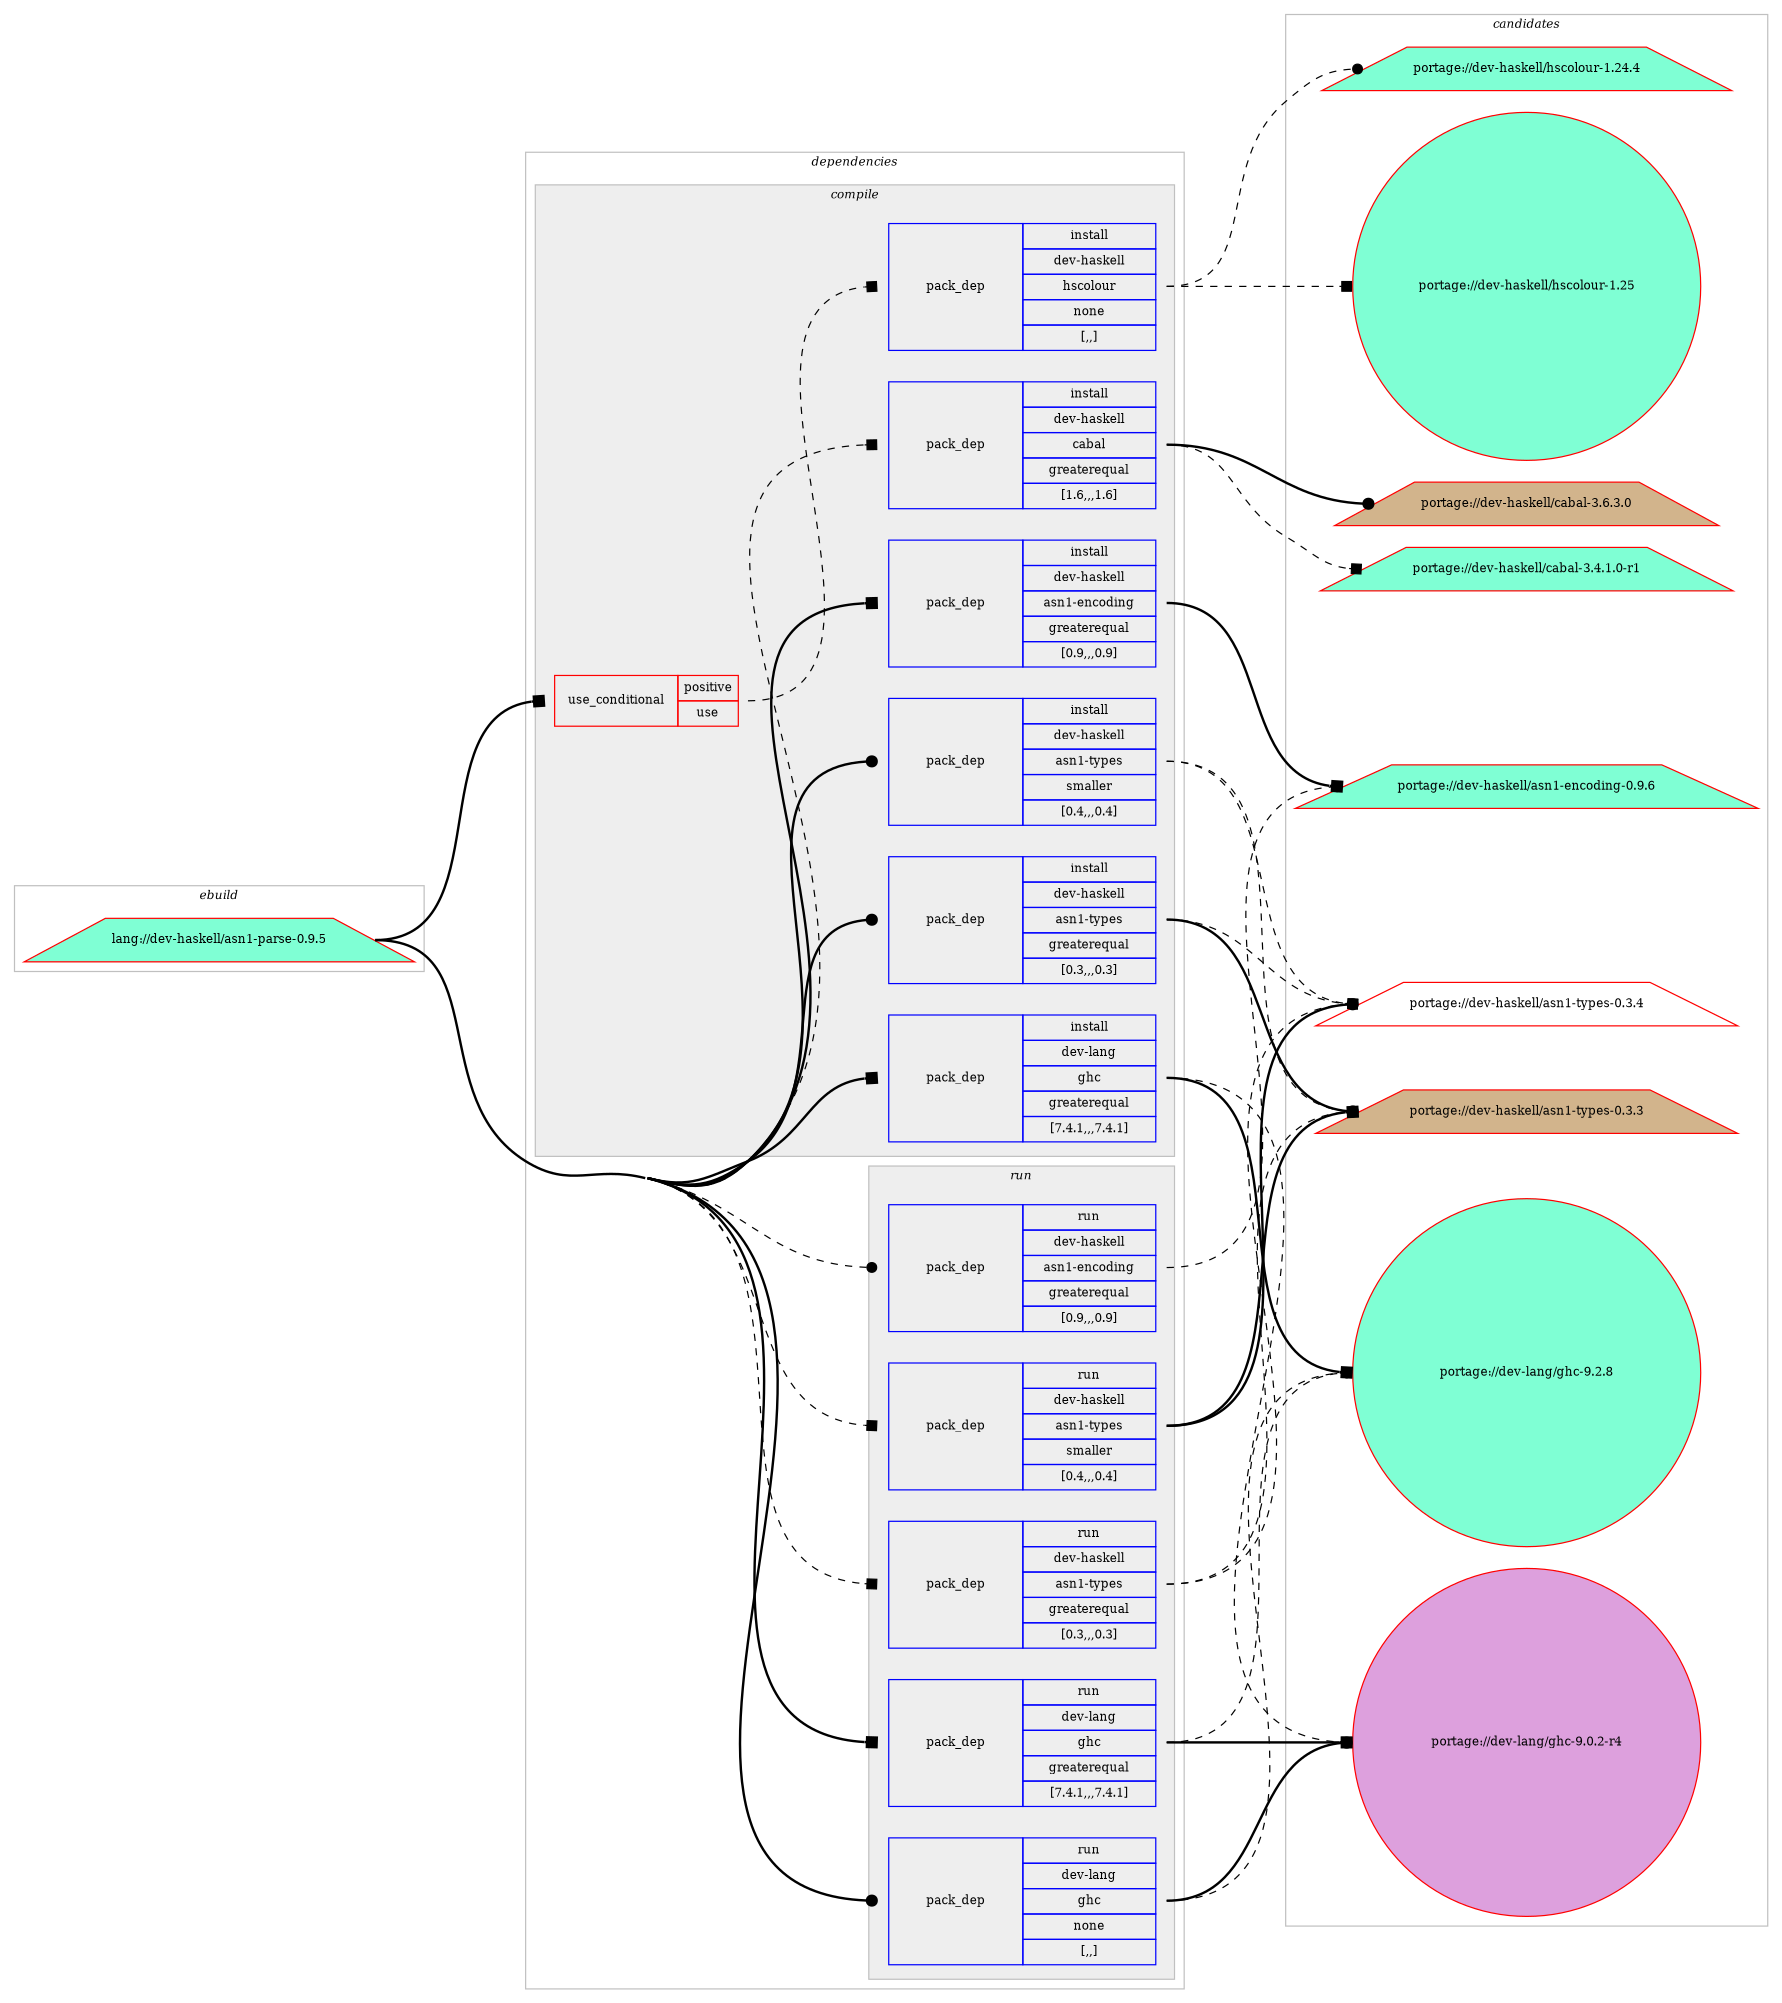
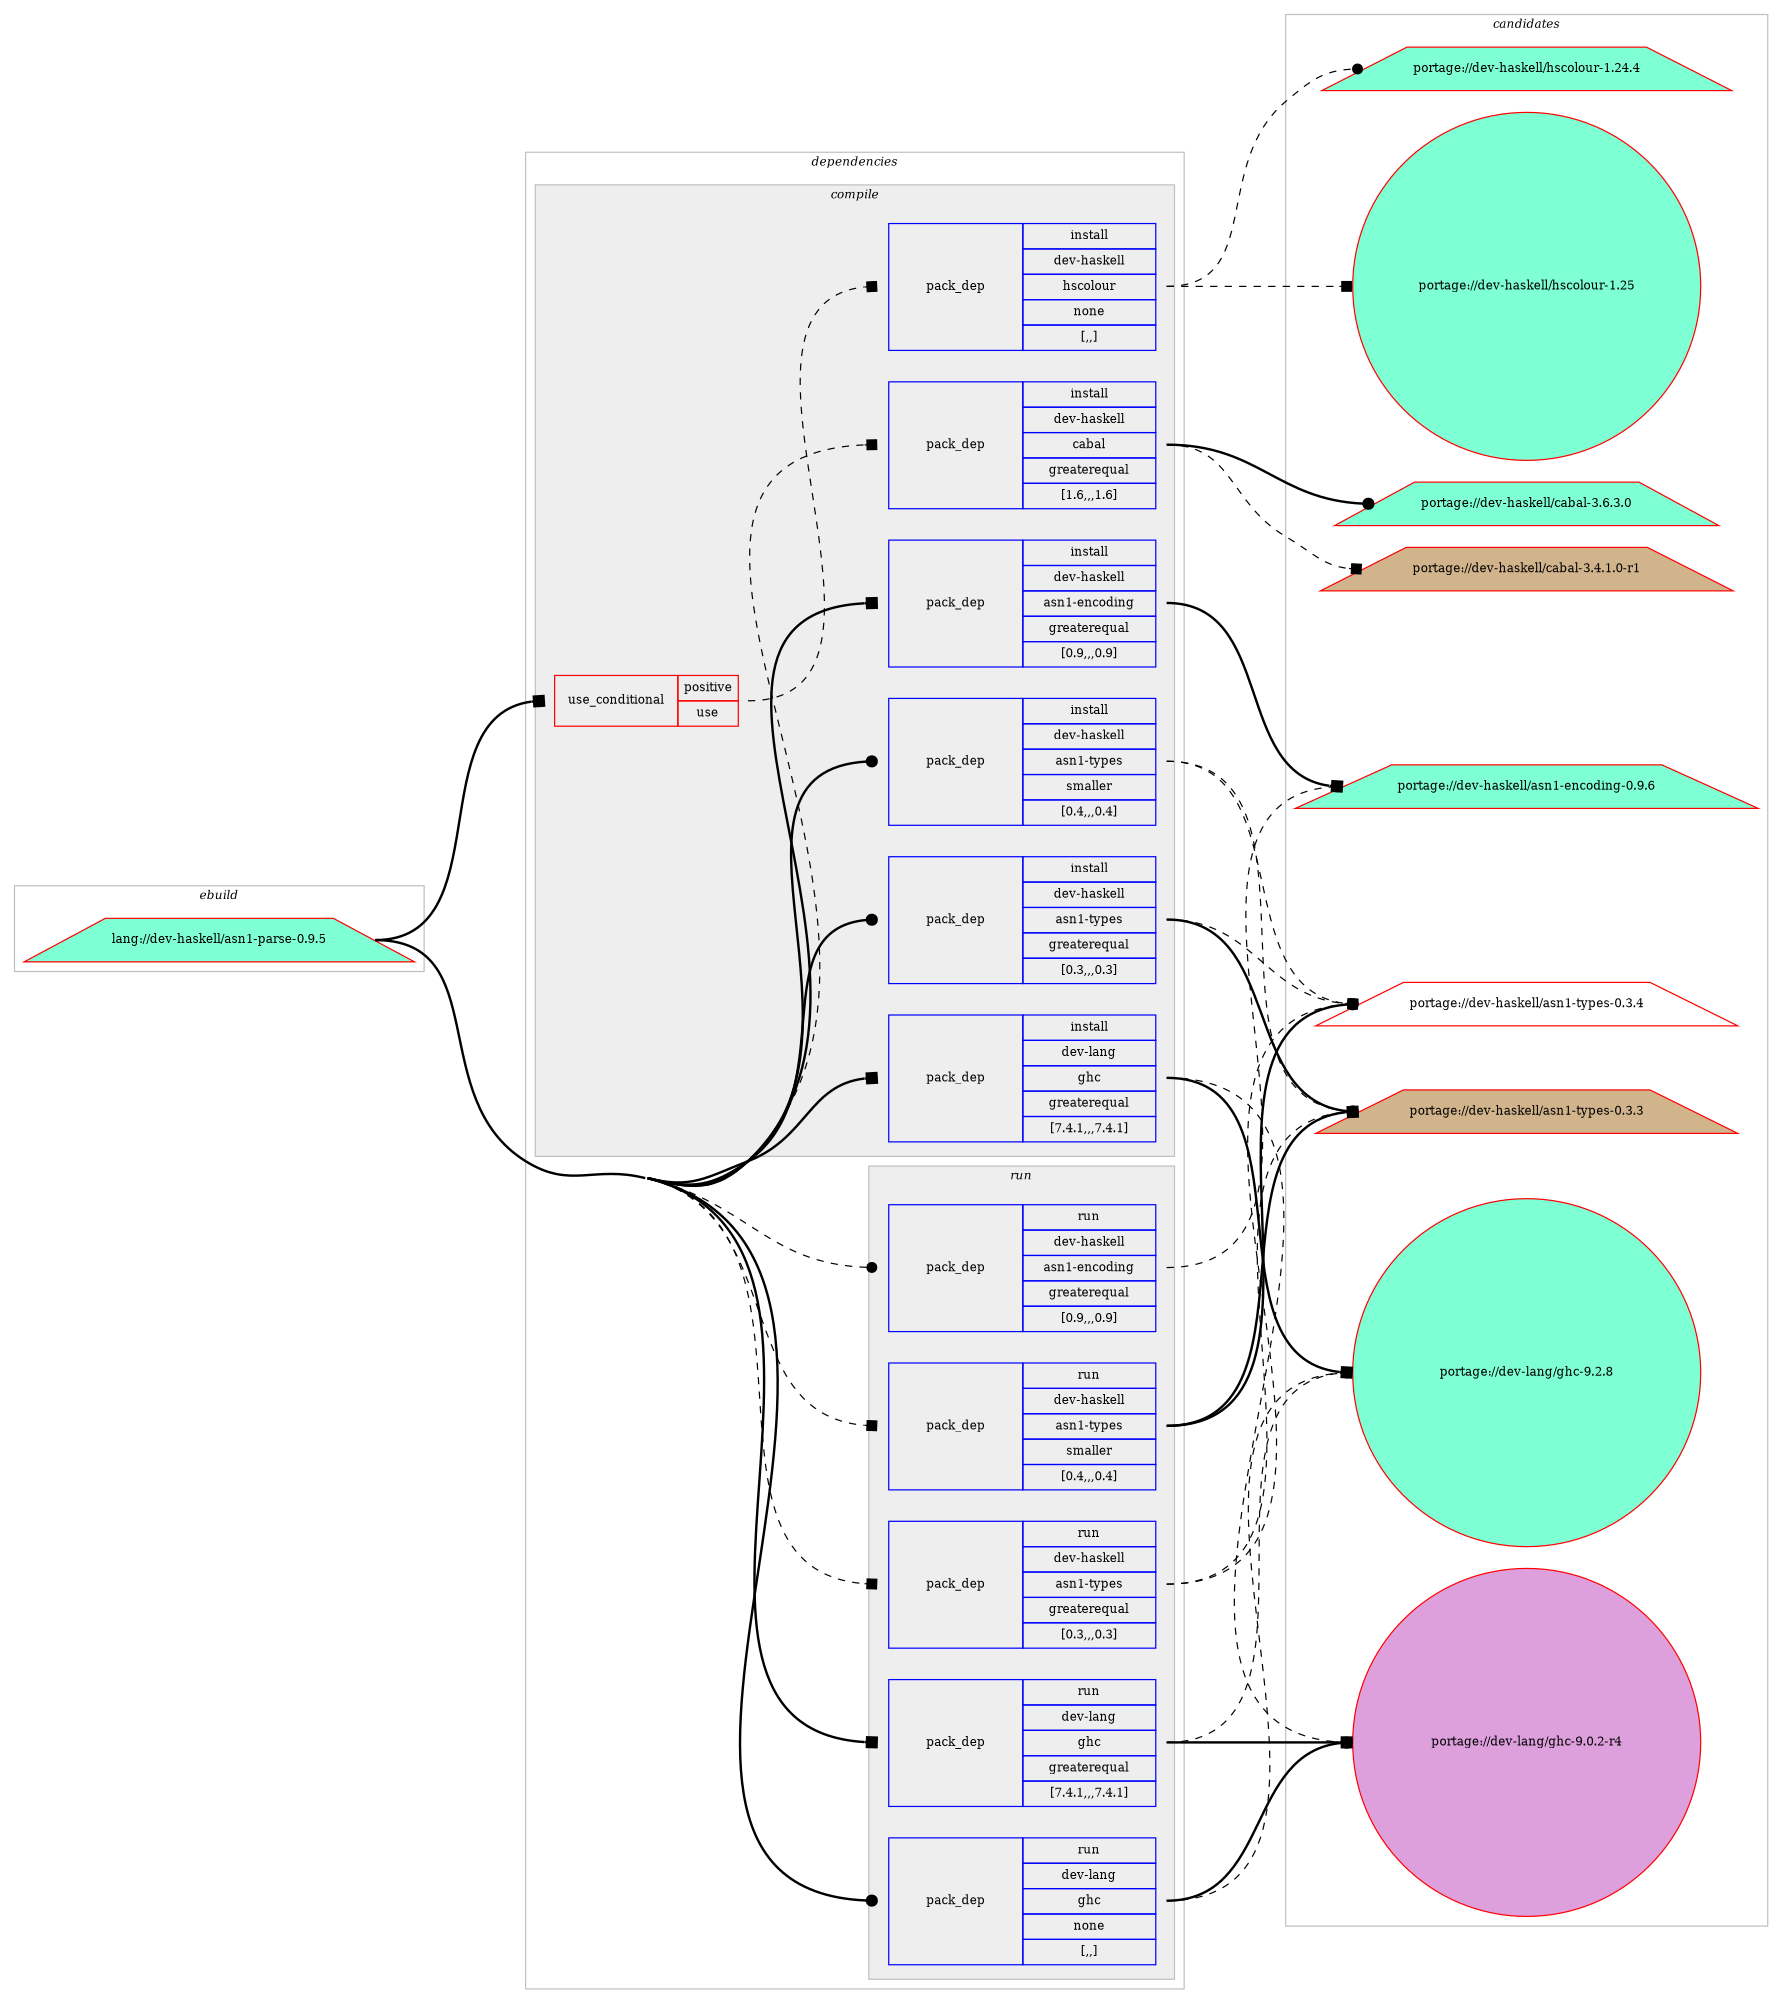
node "portage://dev-haskell/cabal-3.6.3.0": fillcolor tan -> aquamarine
node "portage://dev-haskell/cabal-3.4.1.0-r1": fillcolor aquamarine -> tan
